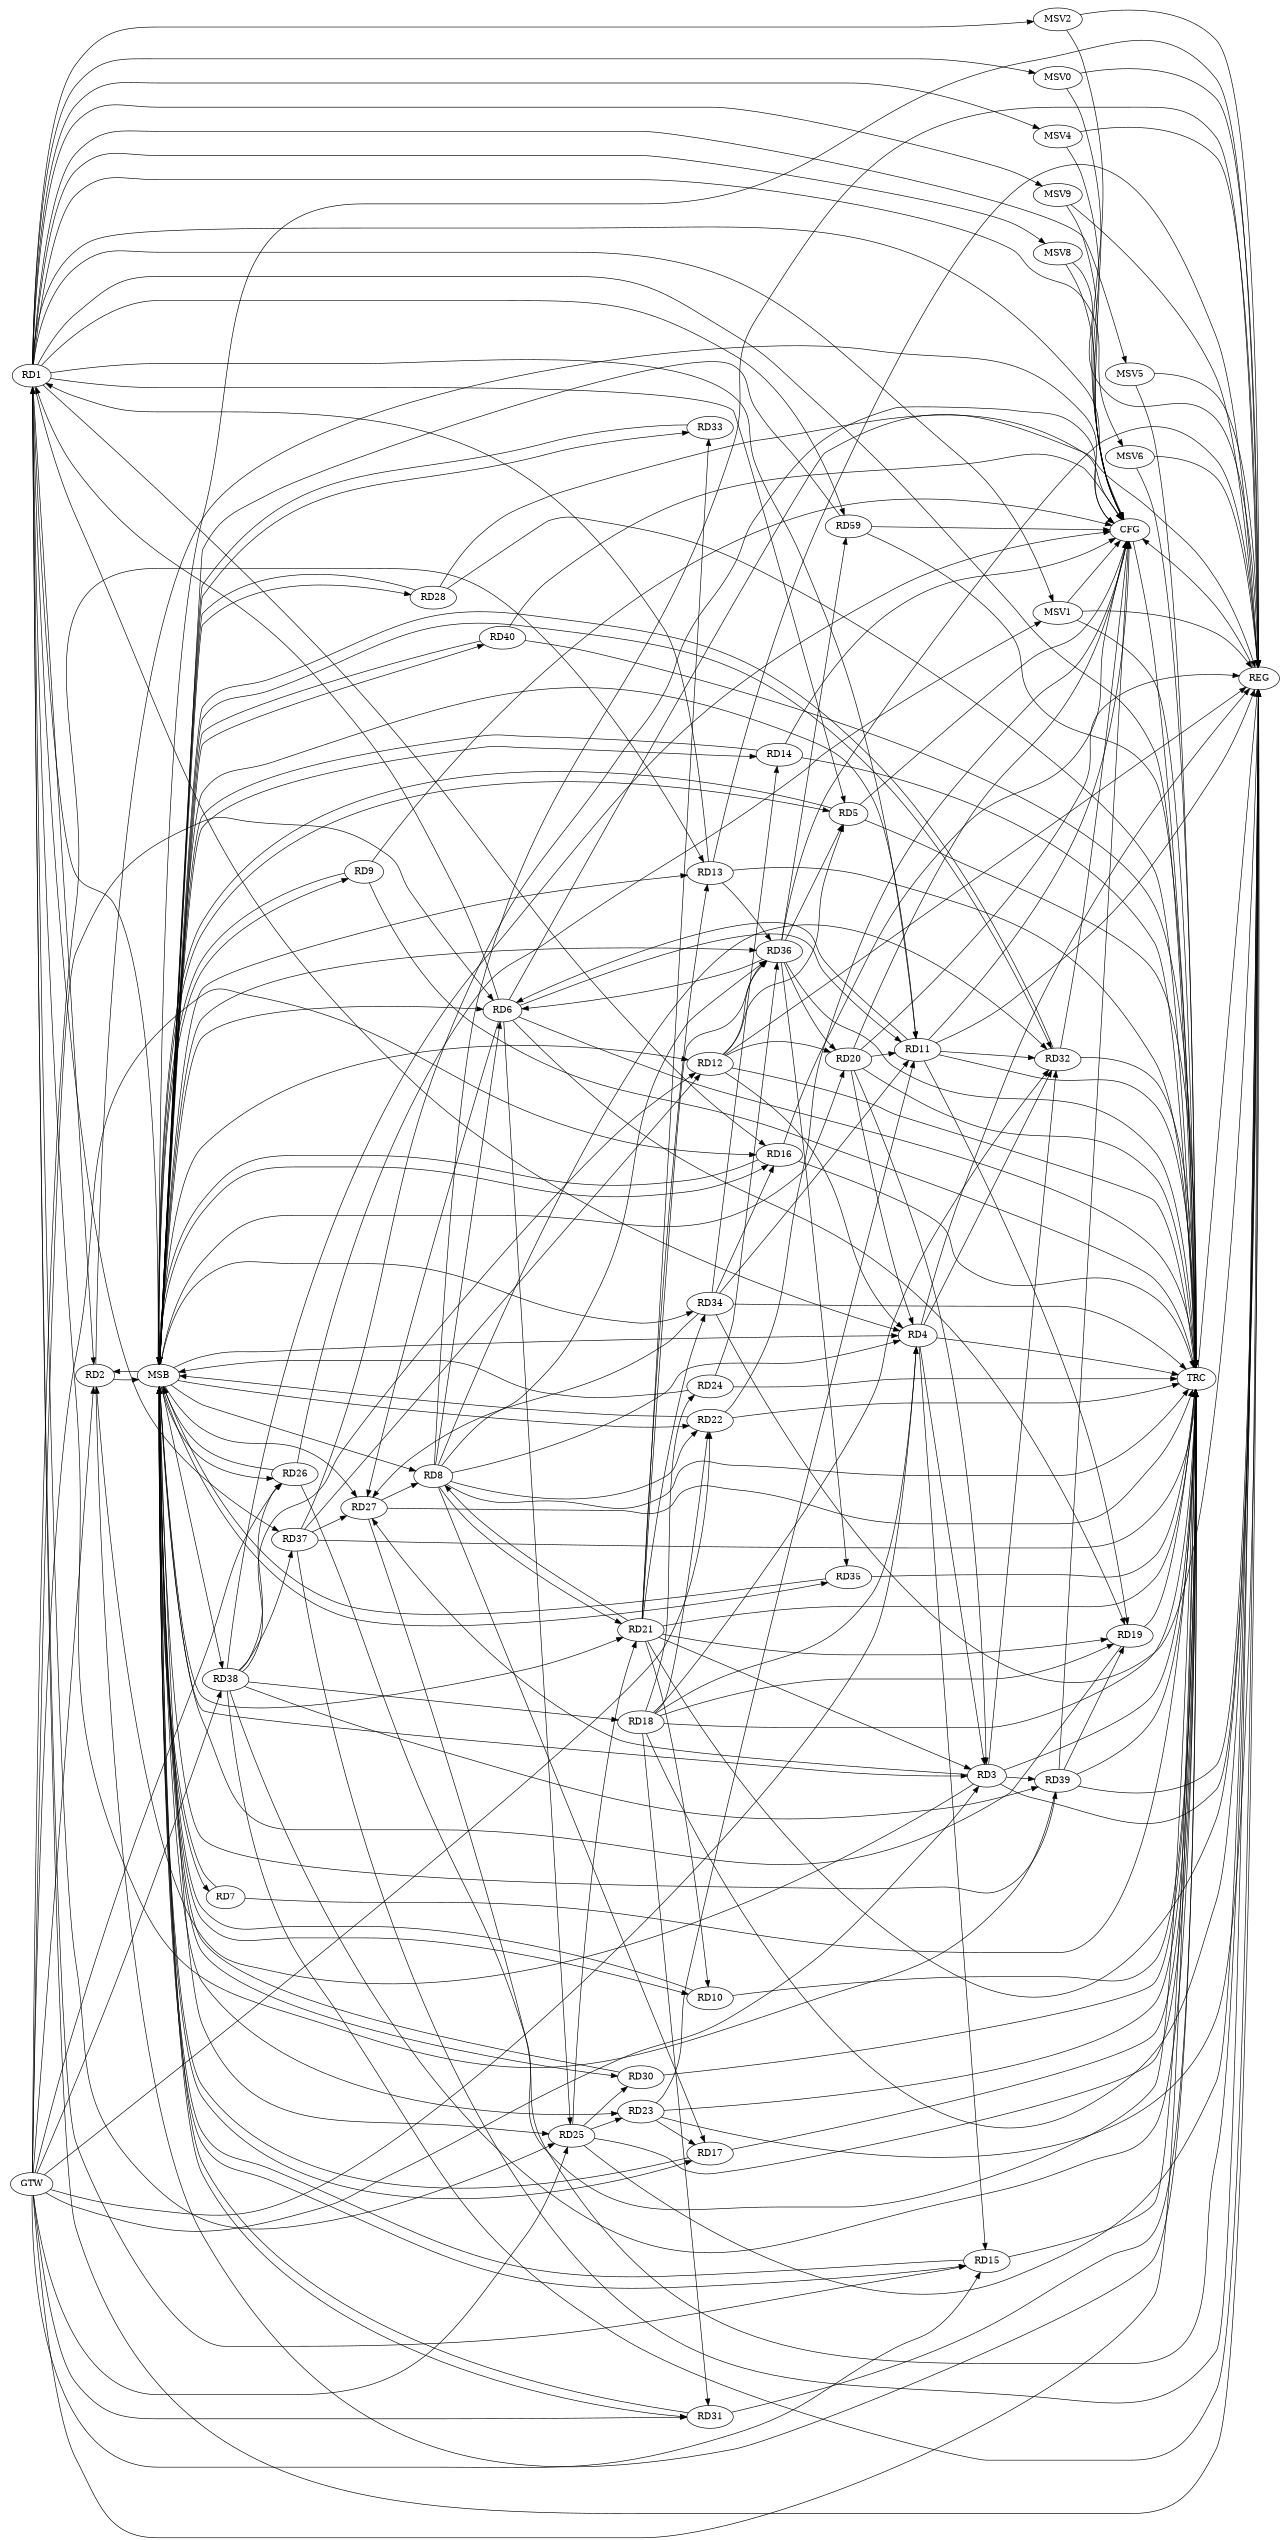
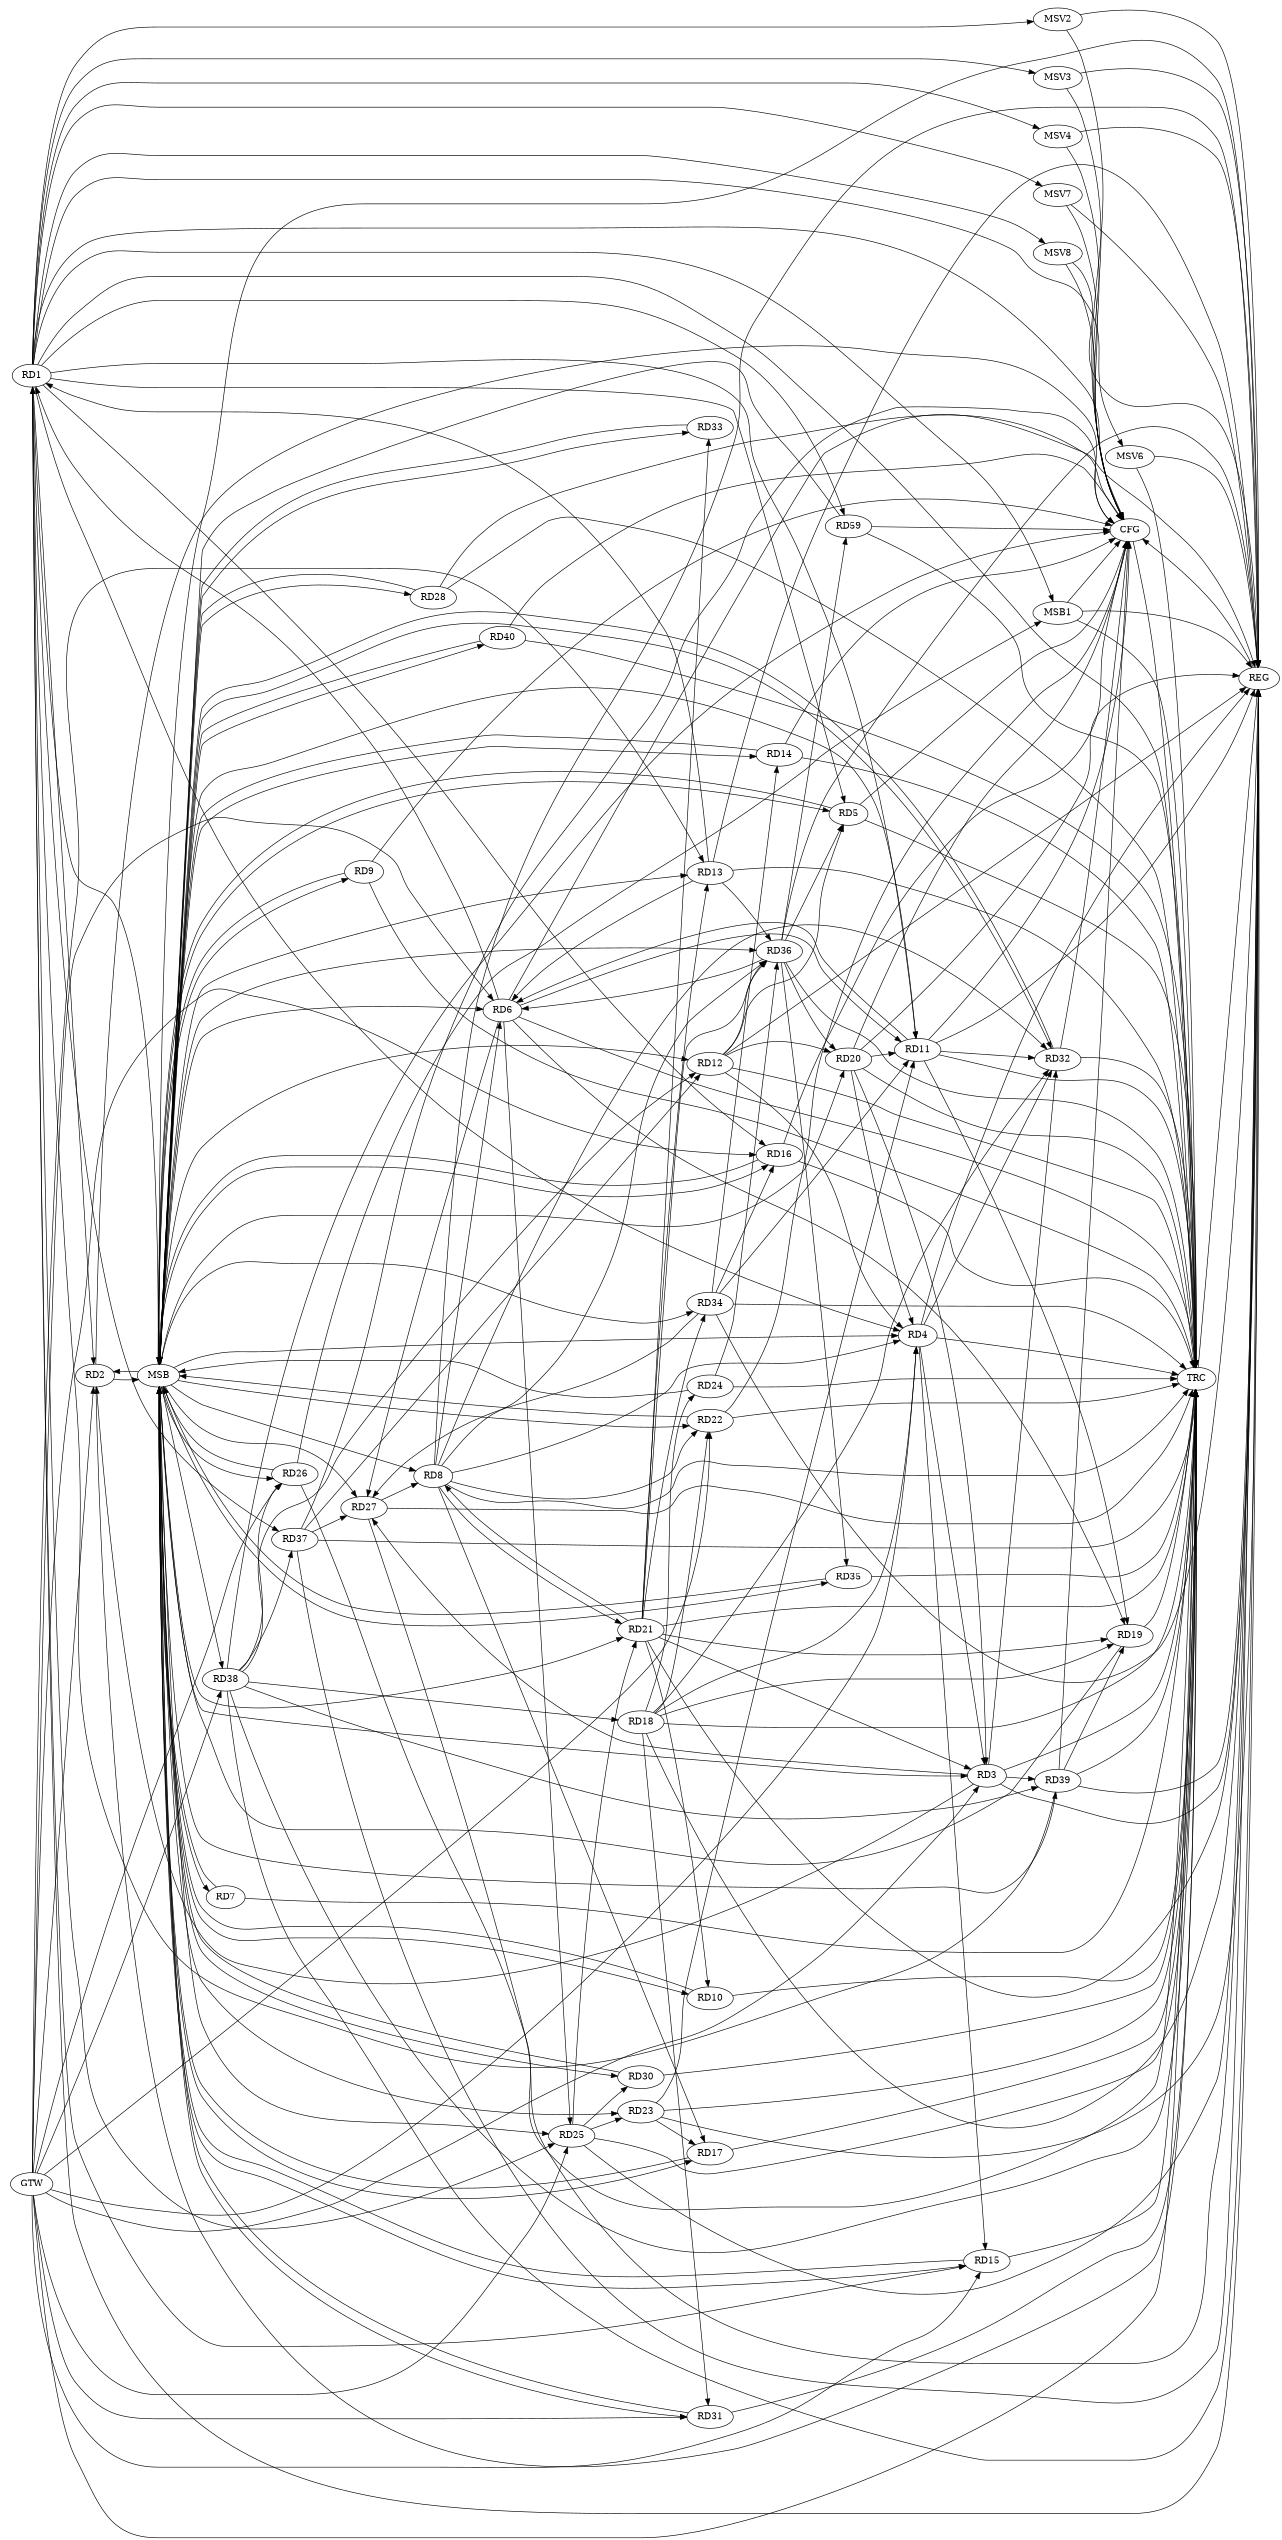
node "MSV0": label "MSV0" -> "MSV3"
node "MSV9": label "MSV9" -> "MSV7"
node "MSV5": removed
node "MSV1": label "MSV1" -> "MSB1"
edge "RD13" -> "RD6": added
